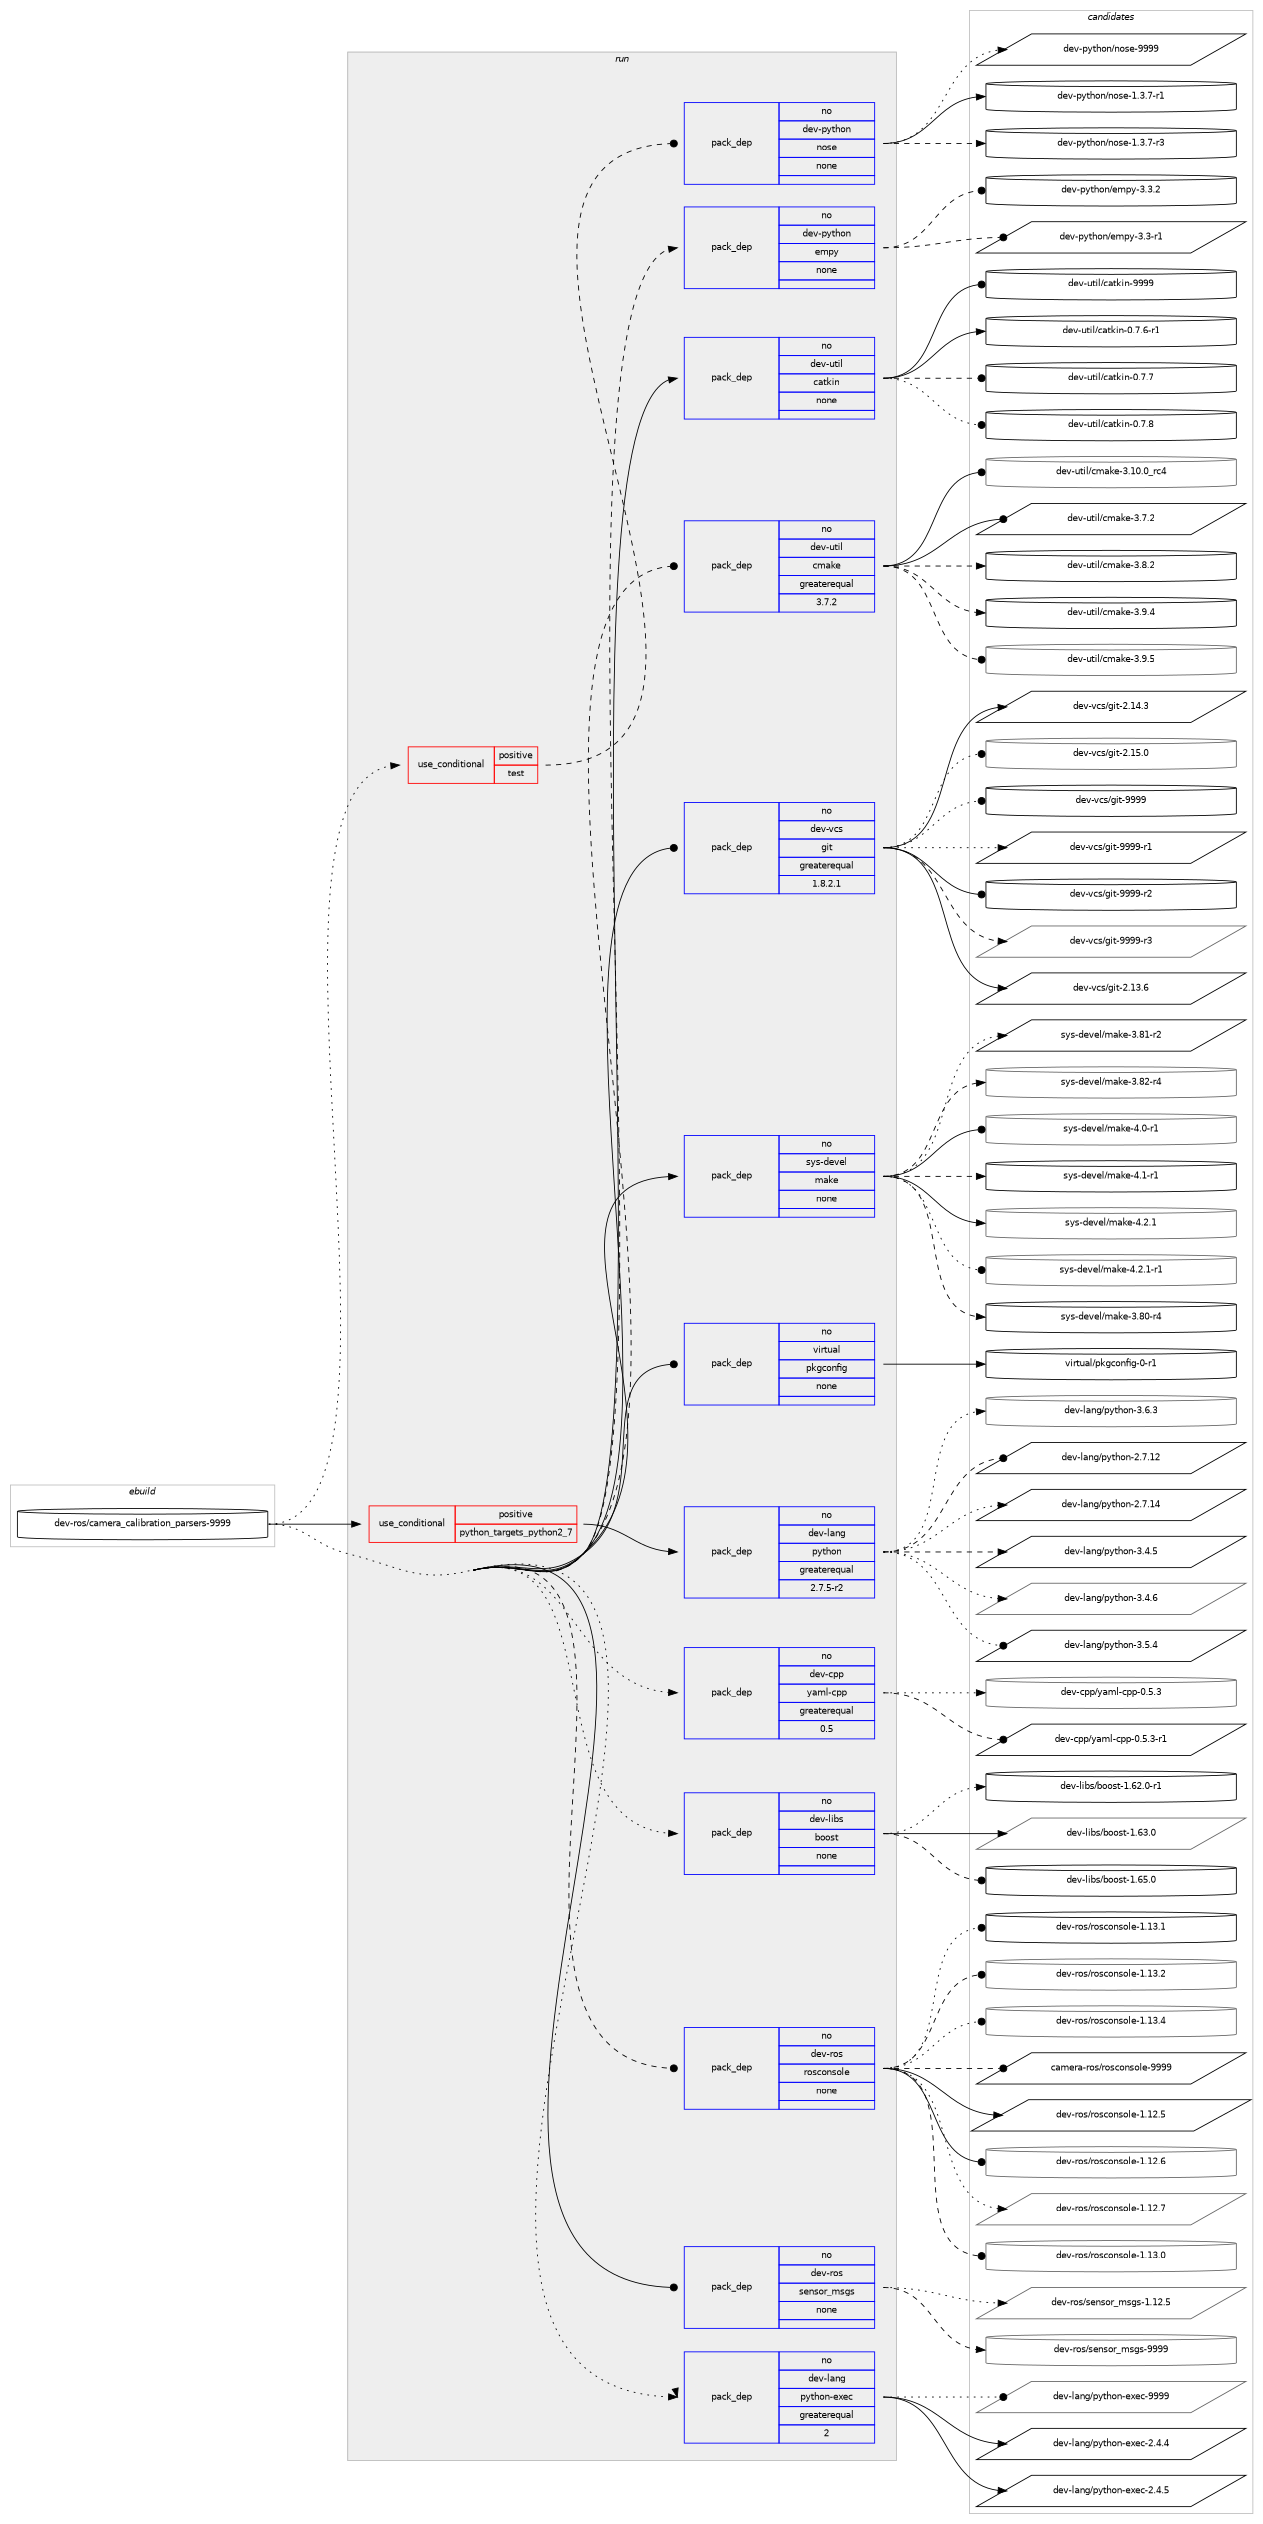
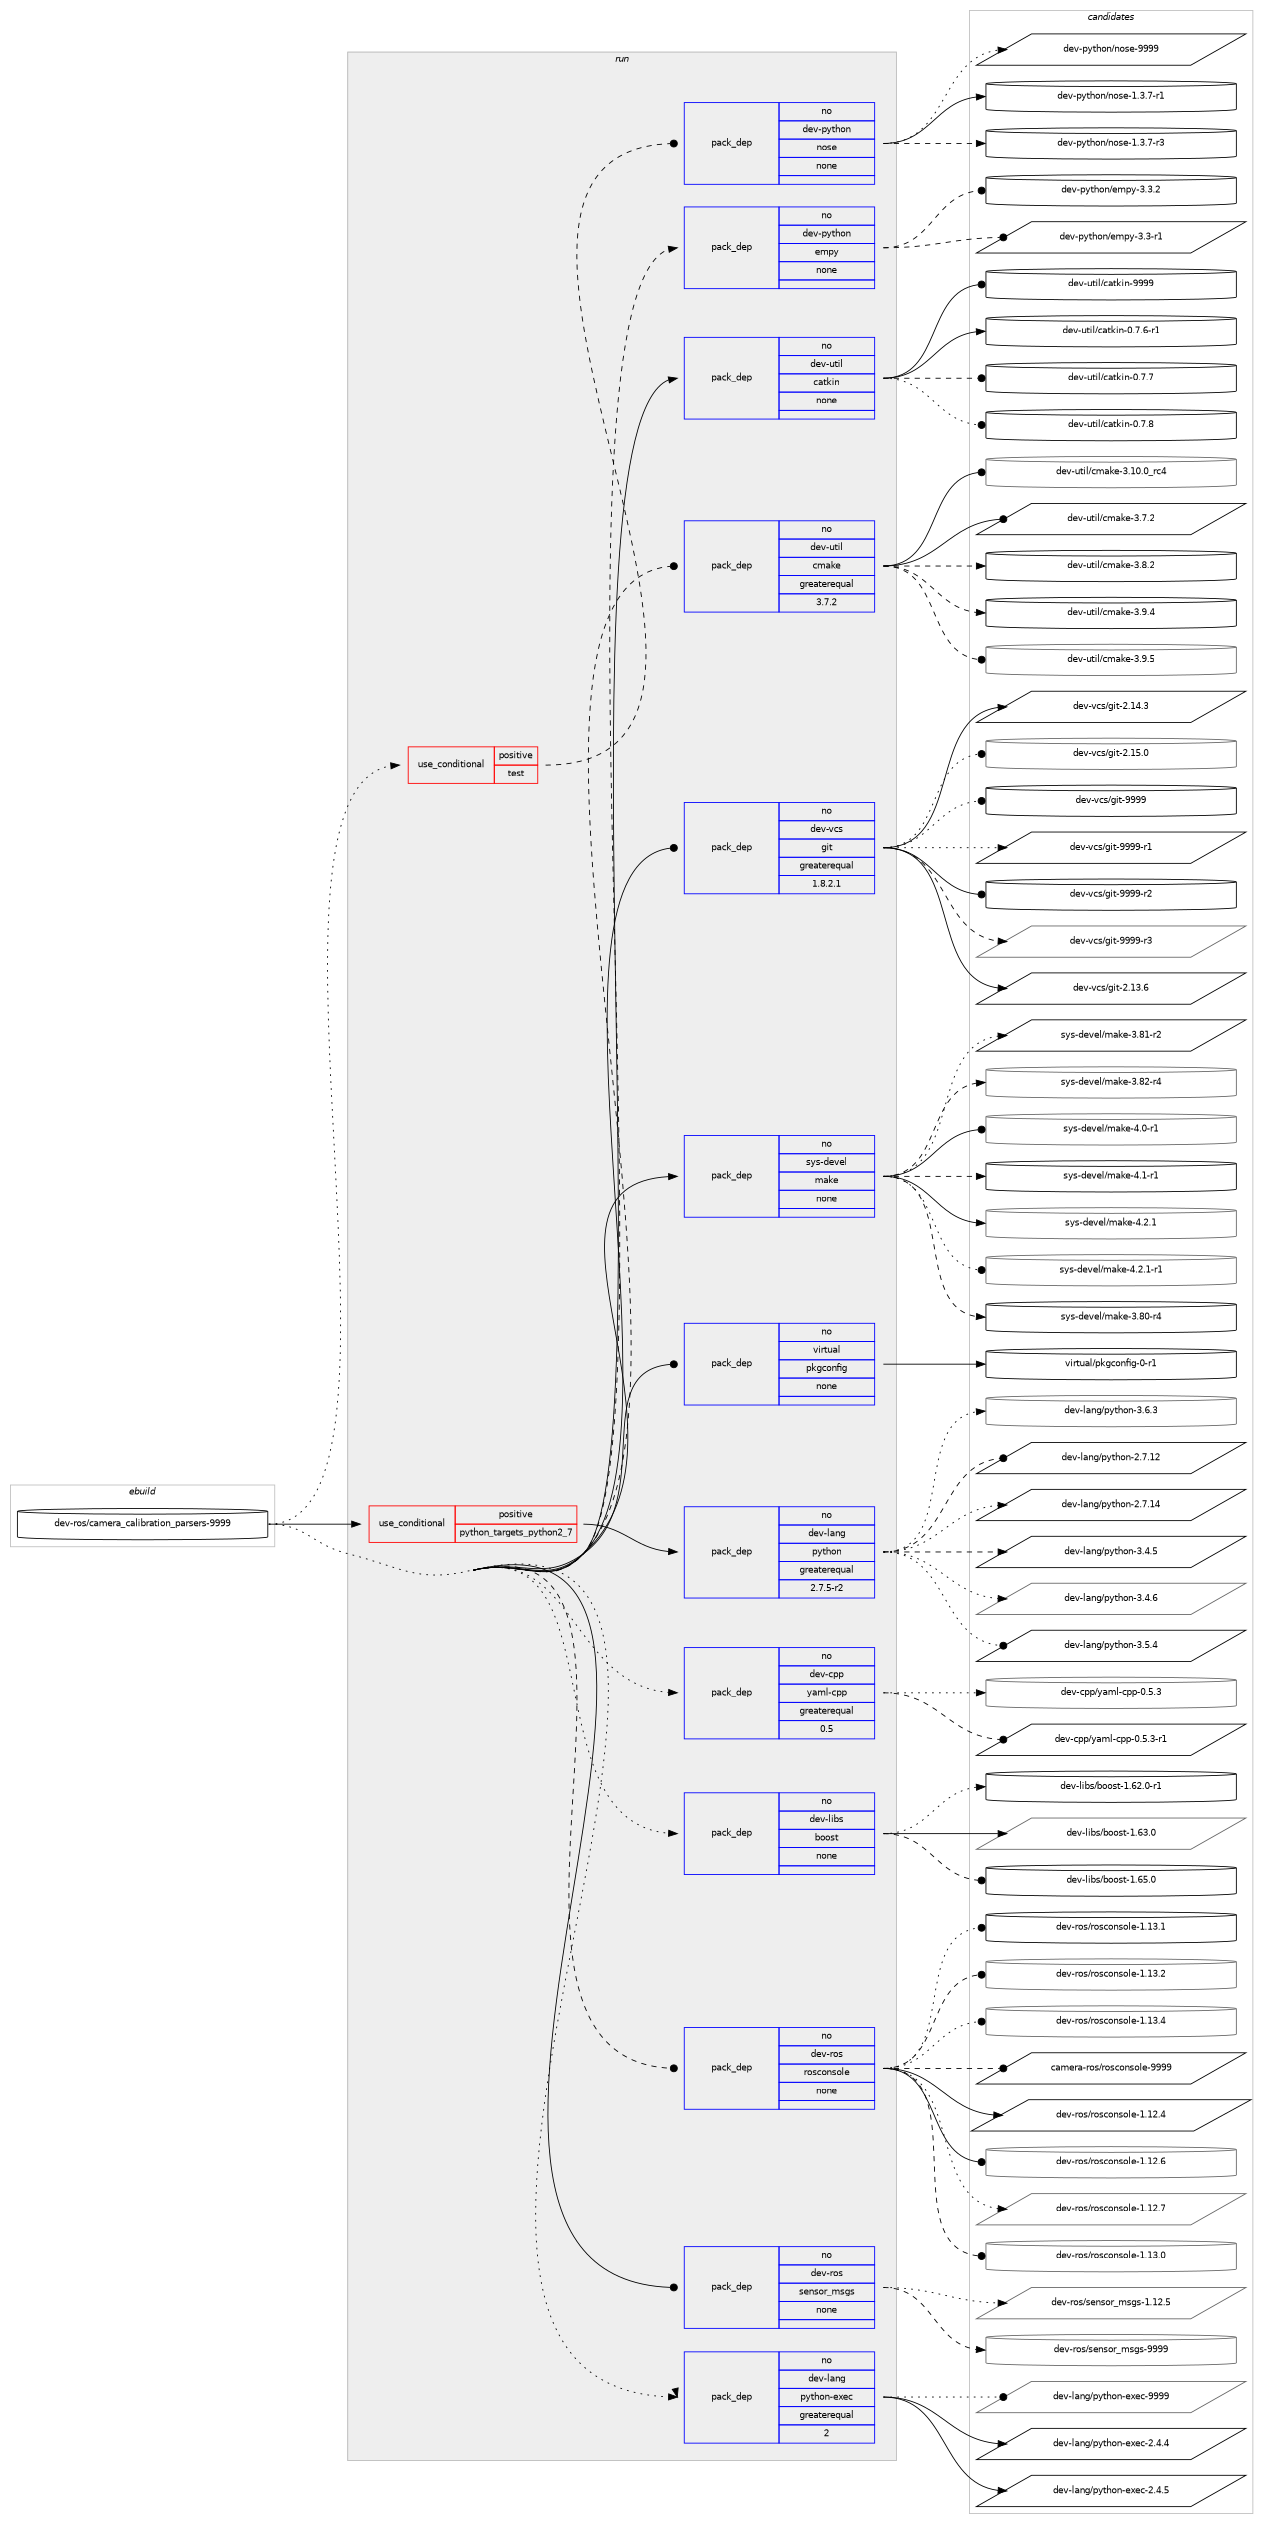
node "dev-ros/rosconsole-1.12.5": label "dev-ros/rosconsole-1.12.5" -> "dev-ros/rosconsole-1.12.4"
